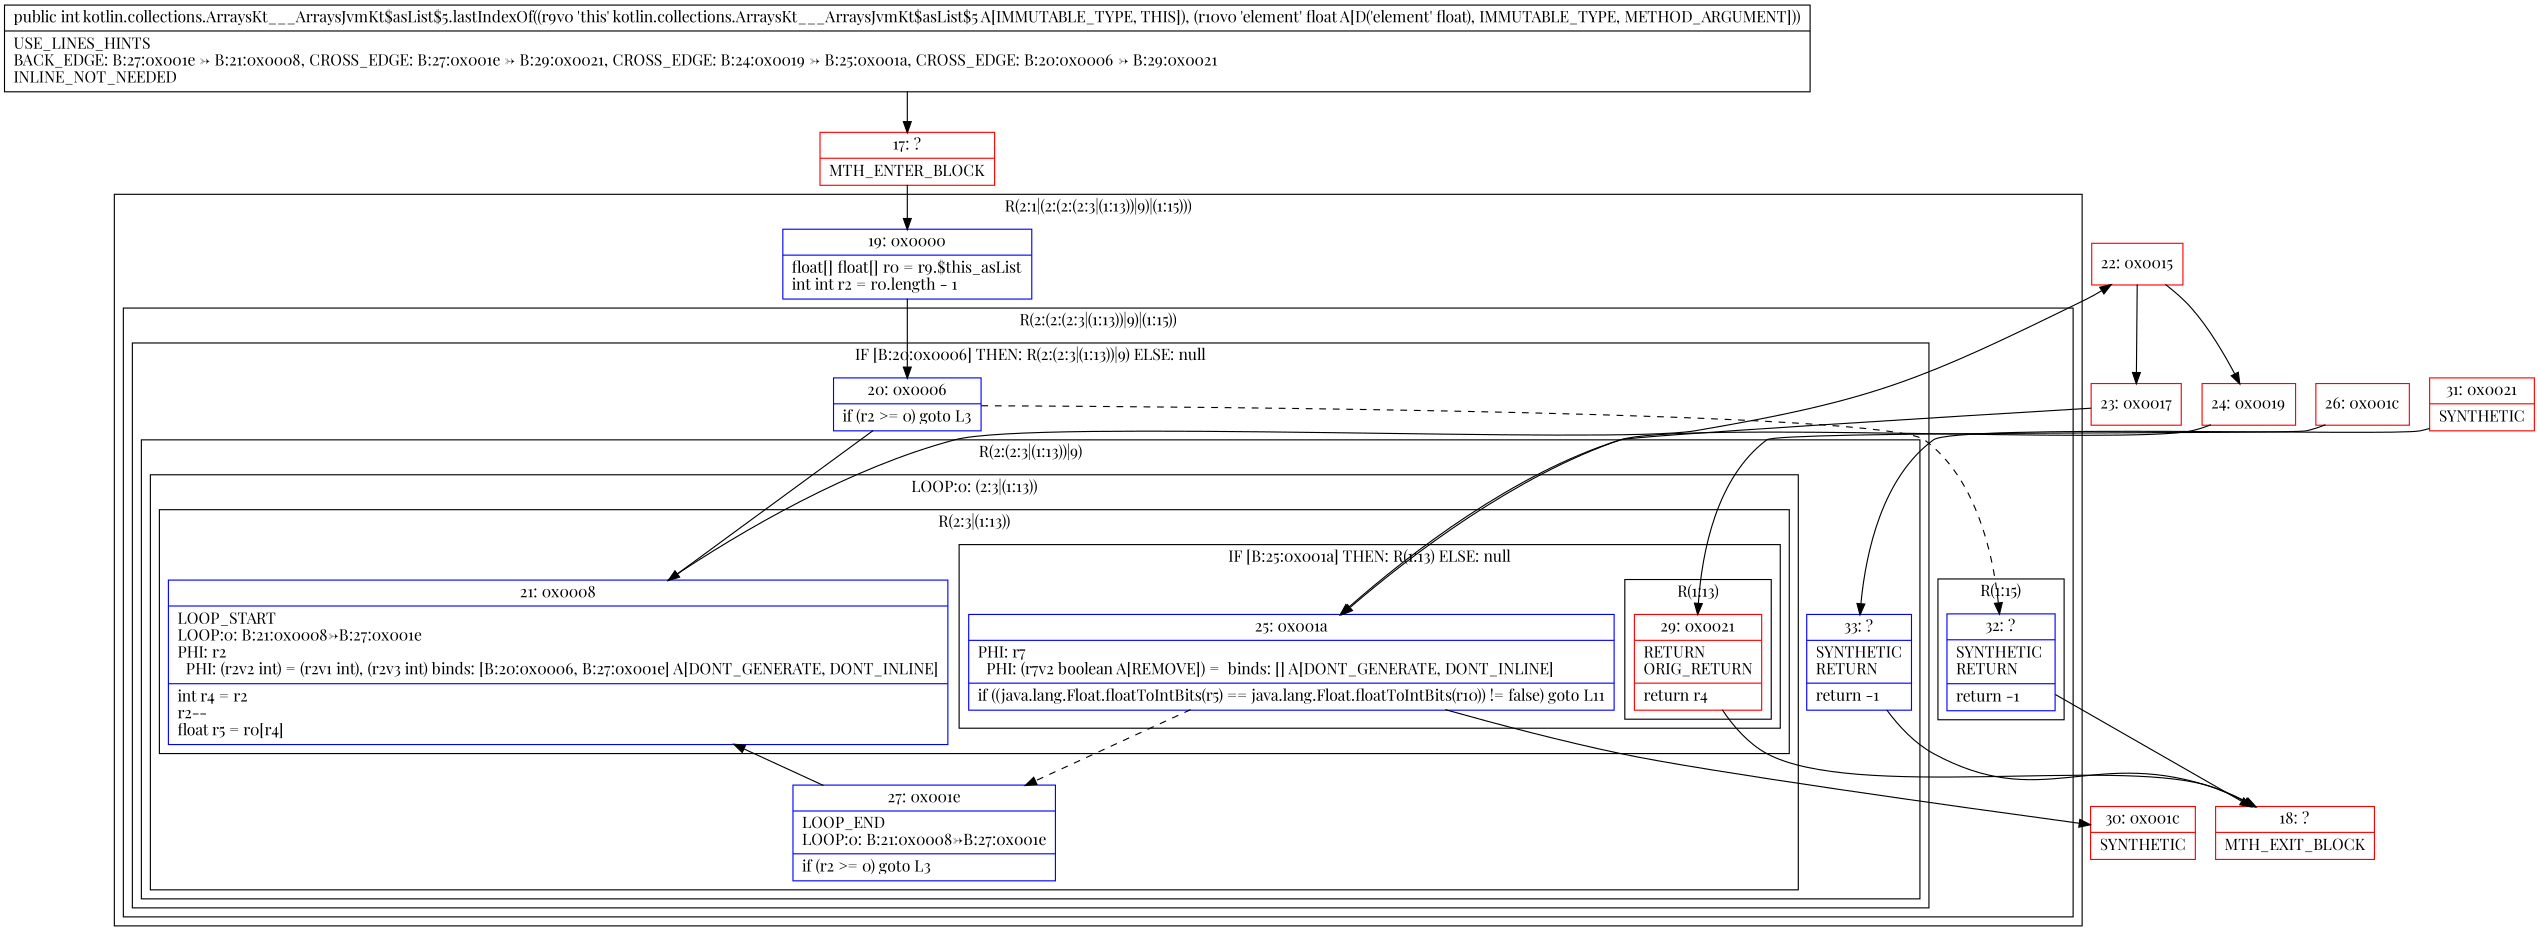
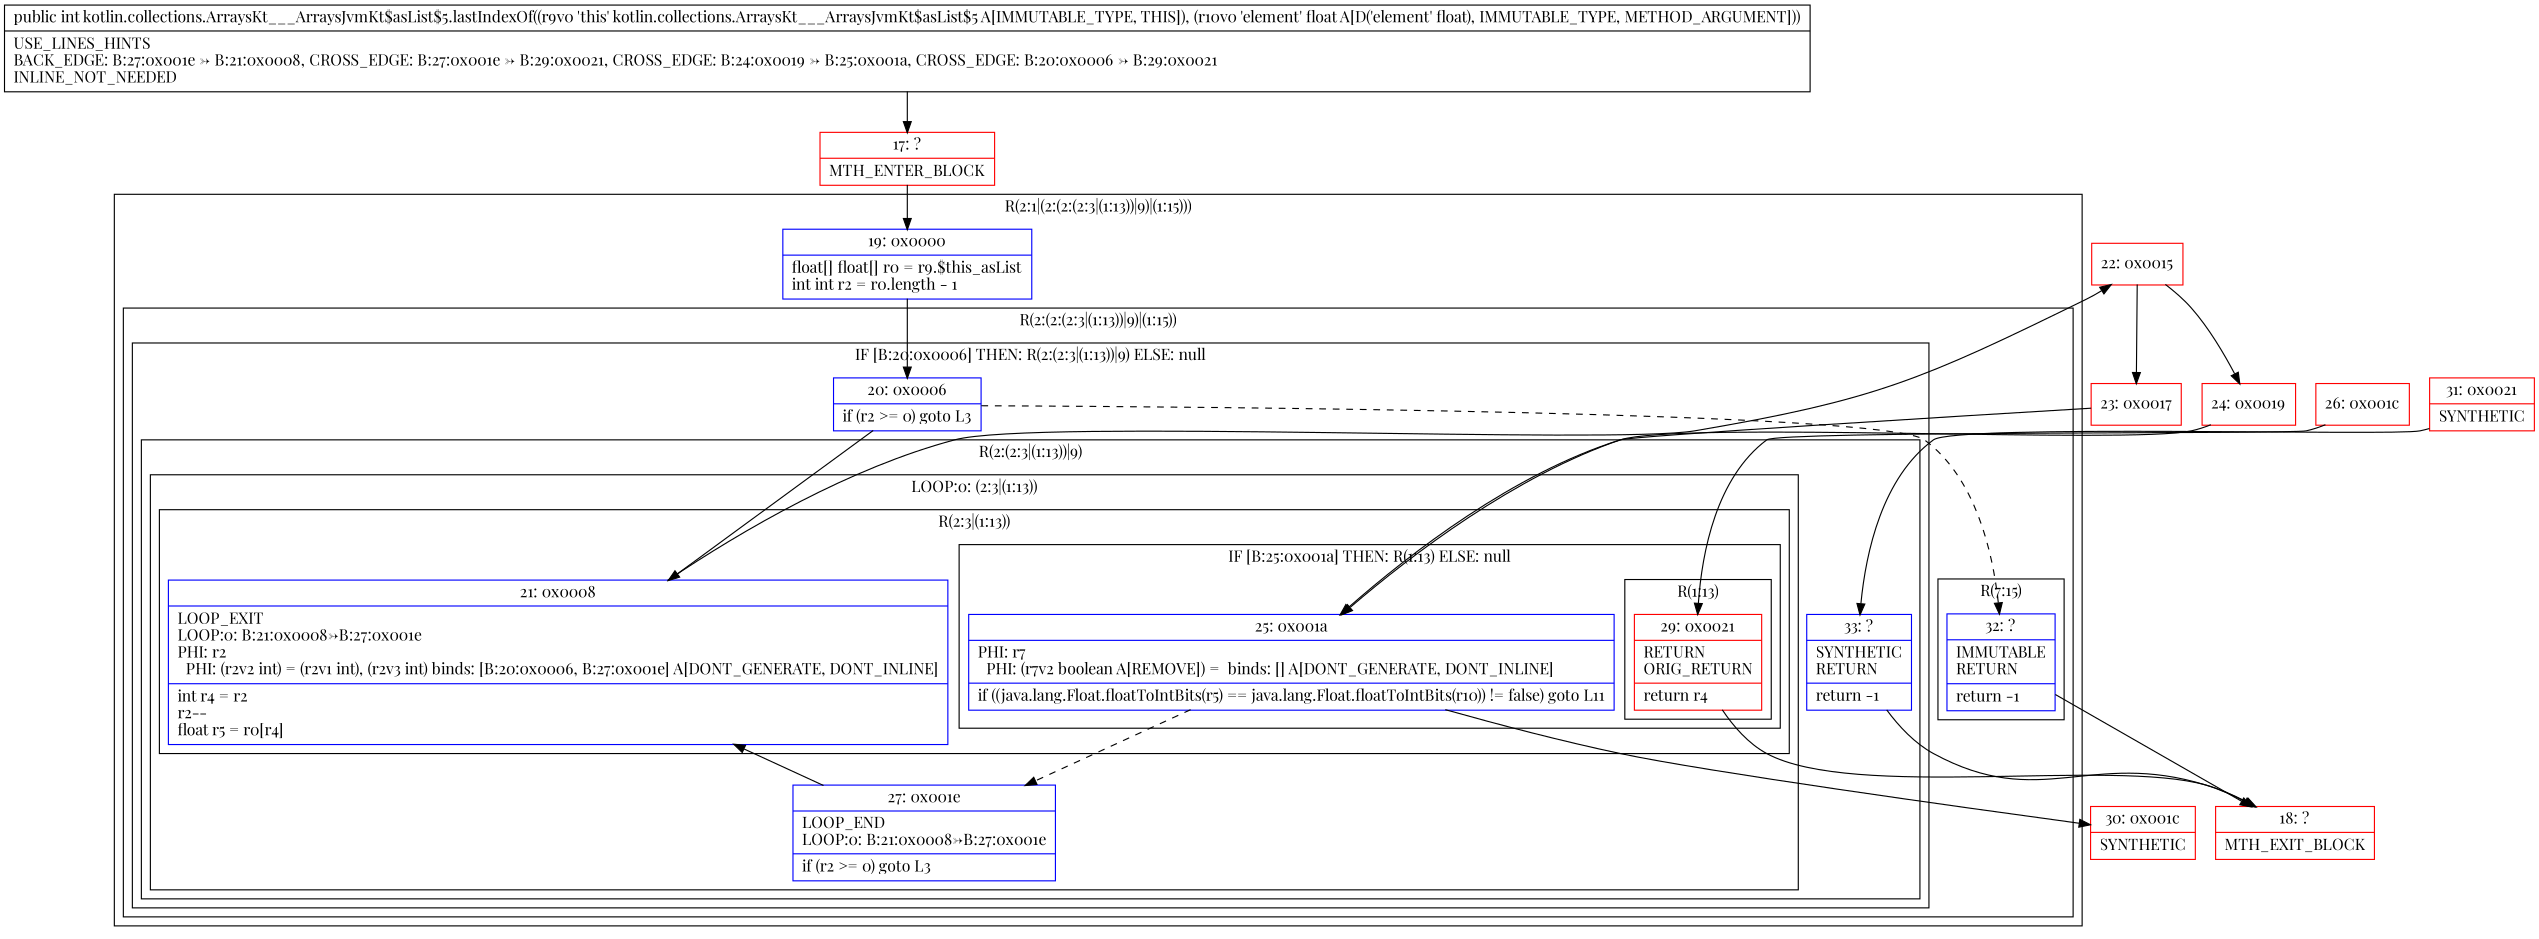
cluster "R(1:15)": label "R(1:15)" -> "R(7:15)"
node "21: 0x0008": text "LOOP_START" -> "LOOP_EXIT"
node "32: ?": text "SYNTHETIC" -> "IMMUTABLE"
